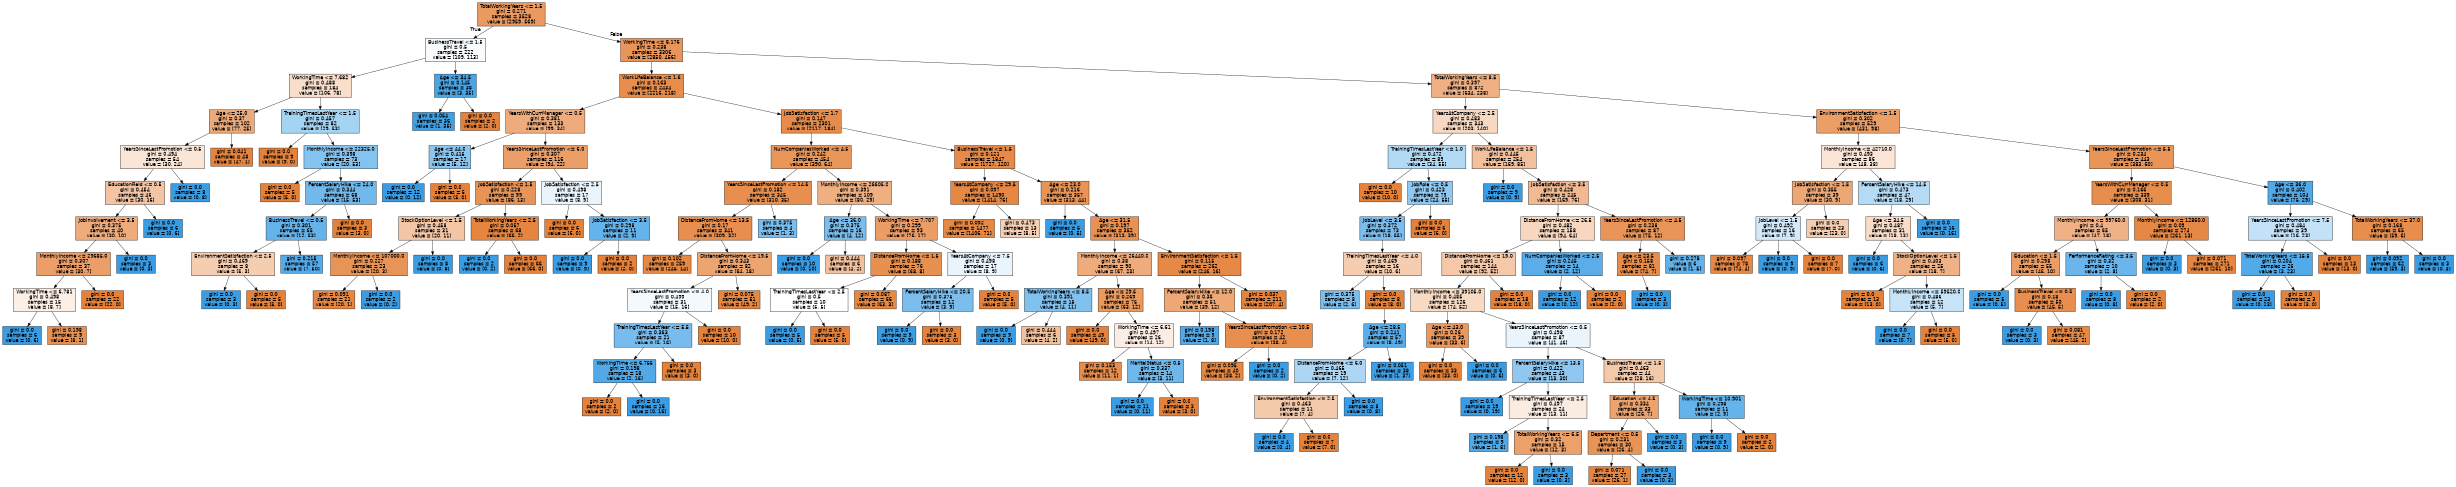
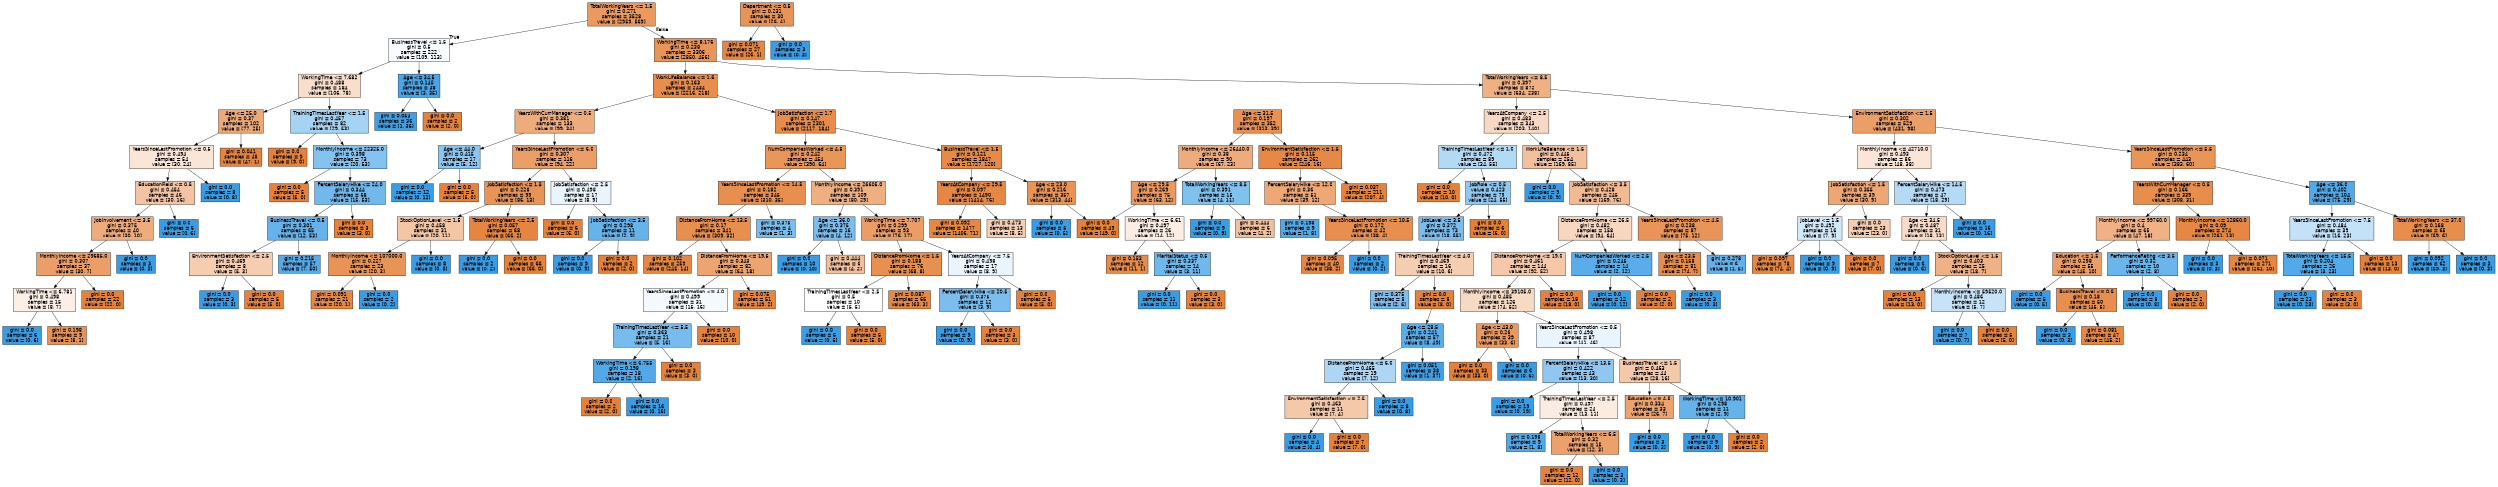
node "JobRole <= 0.5 gini = 0.423 samples = 79 value = [24, 55]": label "JobRole <= 0.5 gini = 0.423 samples = 79 value = [24, 55]" -> "JobRole <= 0.5 value = 0.423 samples = 79 value = [24, 55]"
edge "Age <= 23.0 gini = 0.216 samples = 357 value = [313, 44]" -> "Age <= 31.5 gini = 0.197 samples = 352 value = [313, 39]": now "Age <= 23.0 gini = 0.216 samples = 357 value = [313, 44]" -> "gini = 0.0 samples = 49 value = [49, 0]"
edge "Education <= 4.5 gini = 0.334 samples = 33 value = [26, 7]" -> "Department <= 0.5 gini = 0.231 samples = 30 value = [26, 4]": removed
